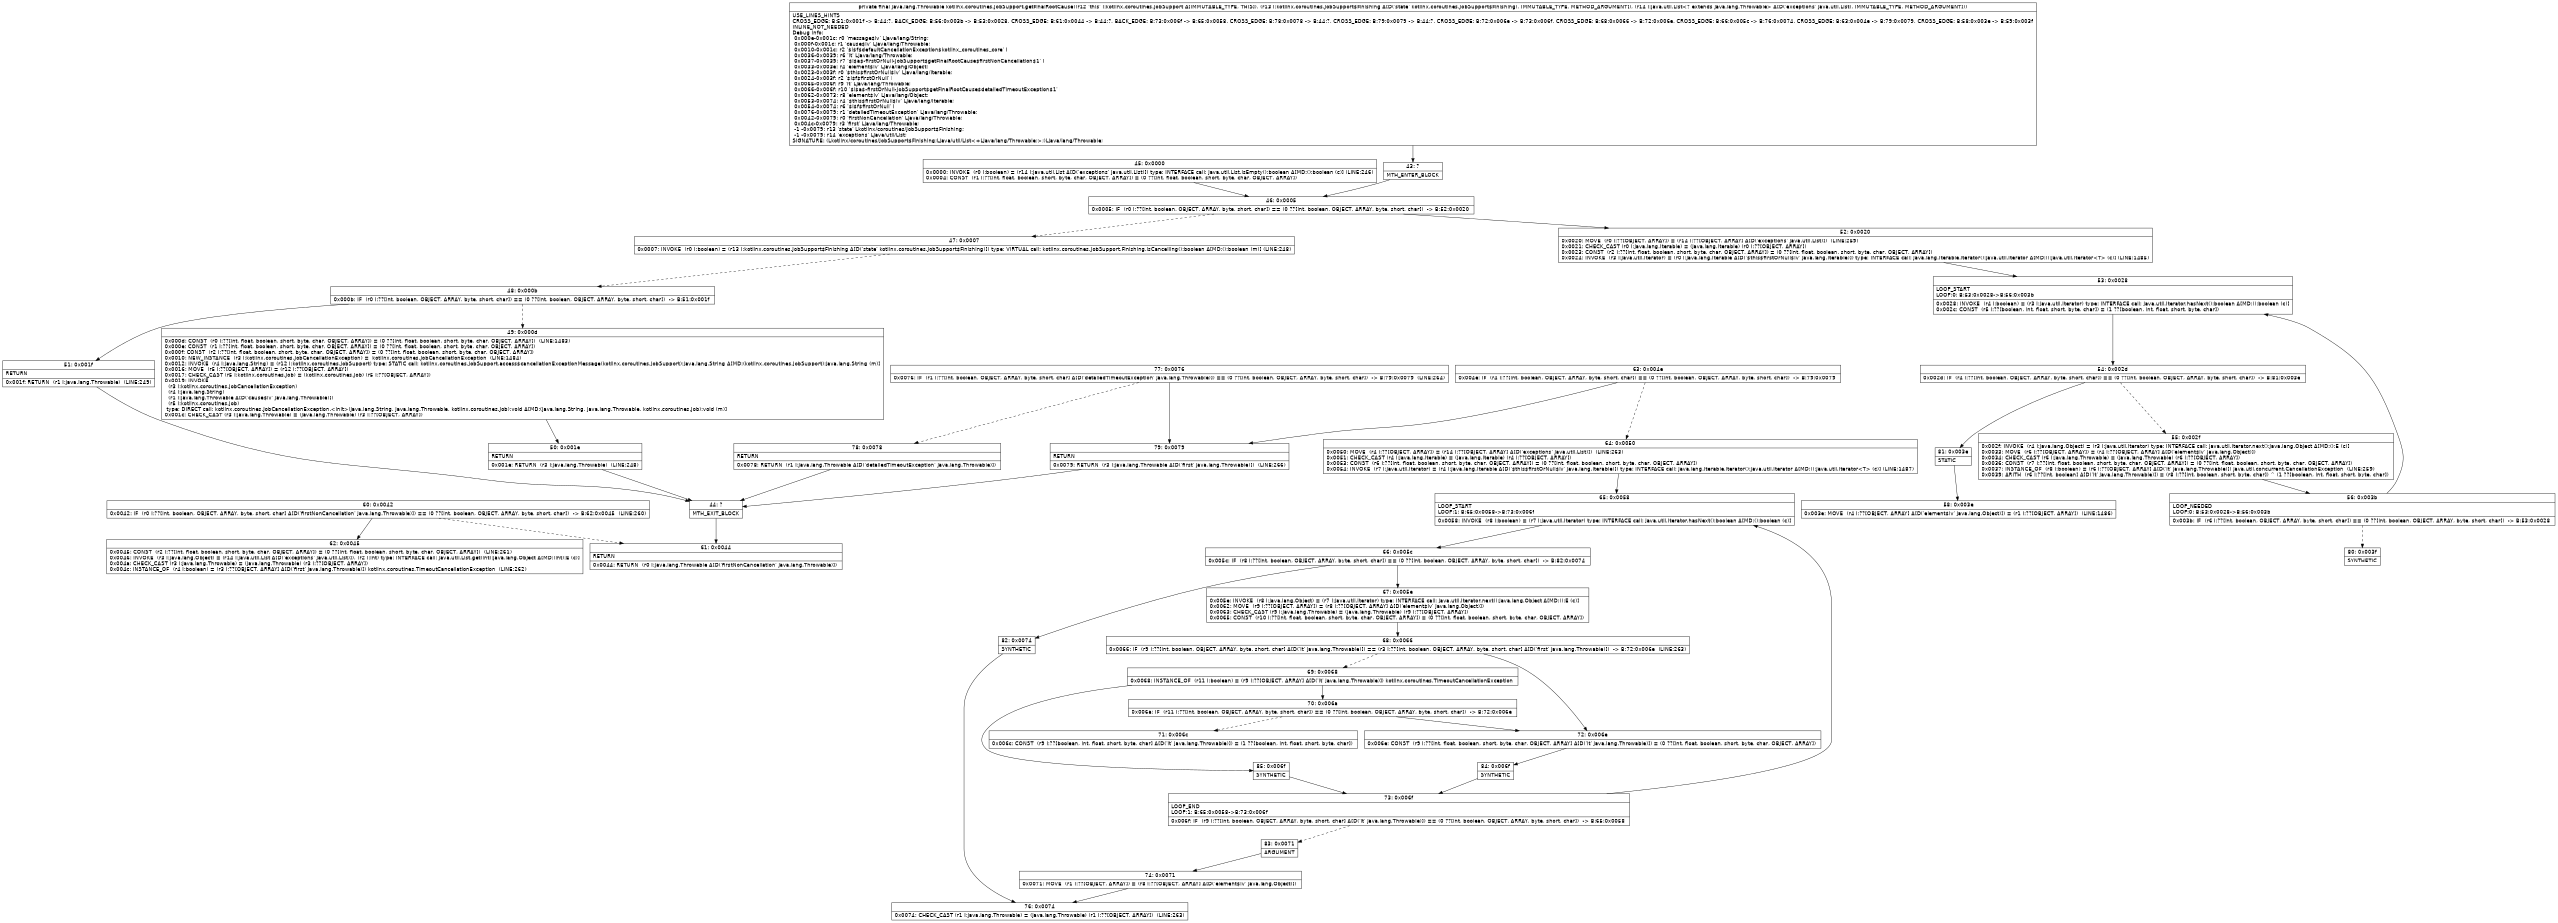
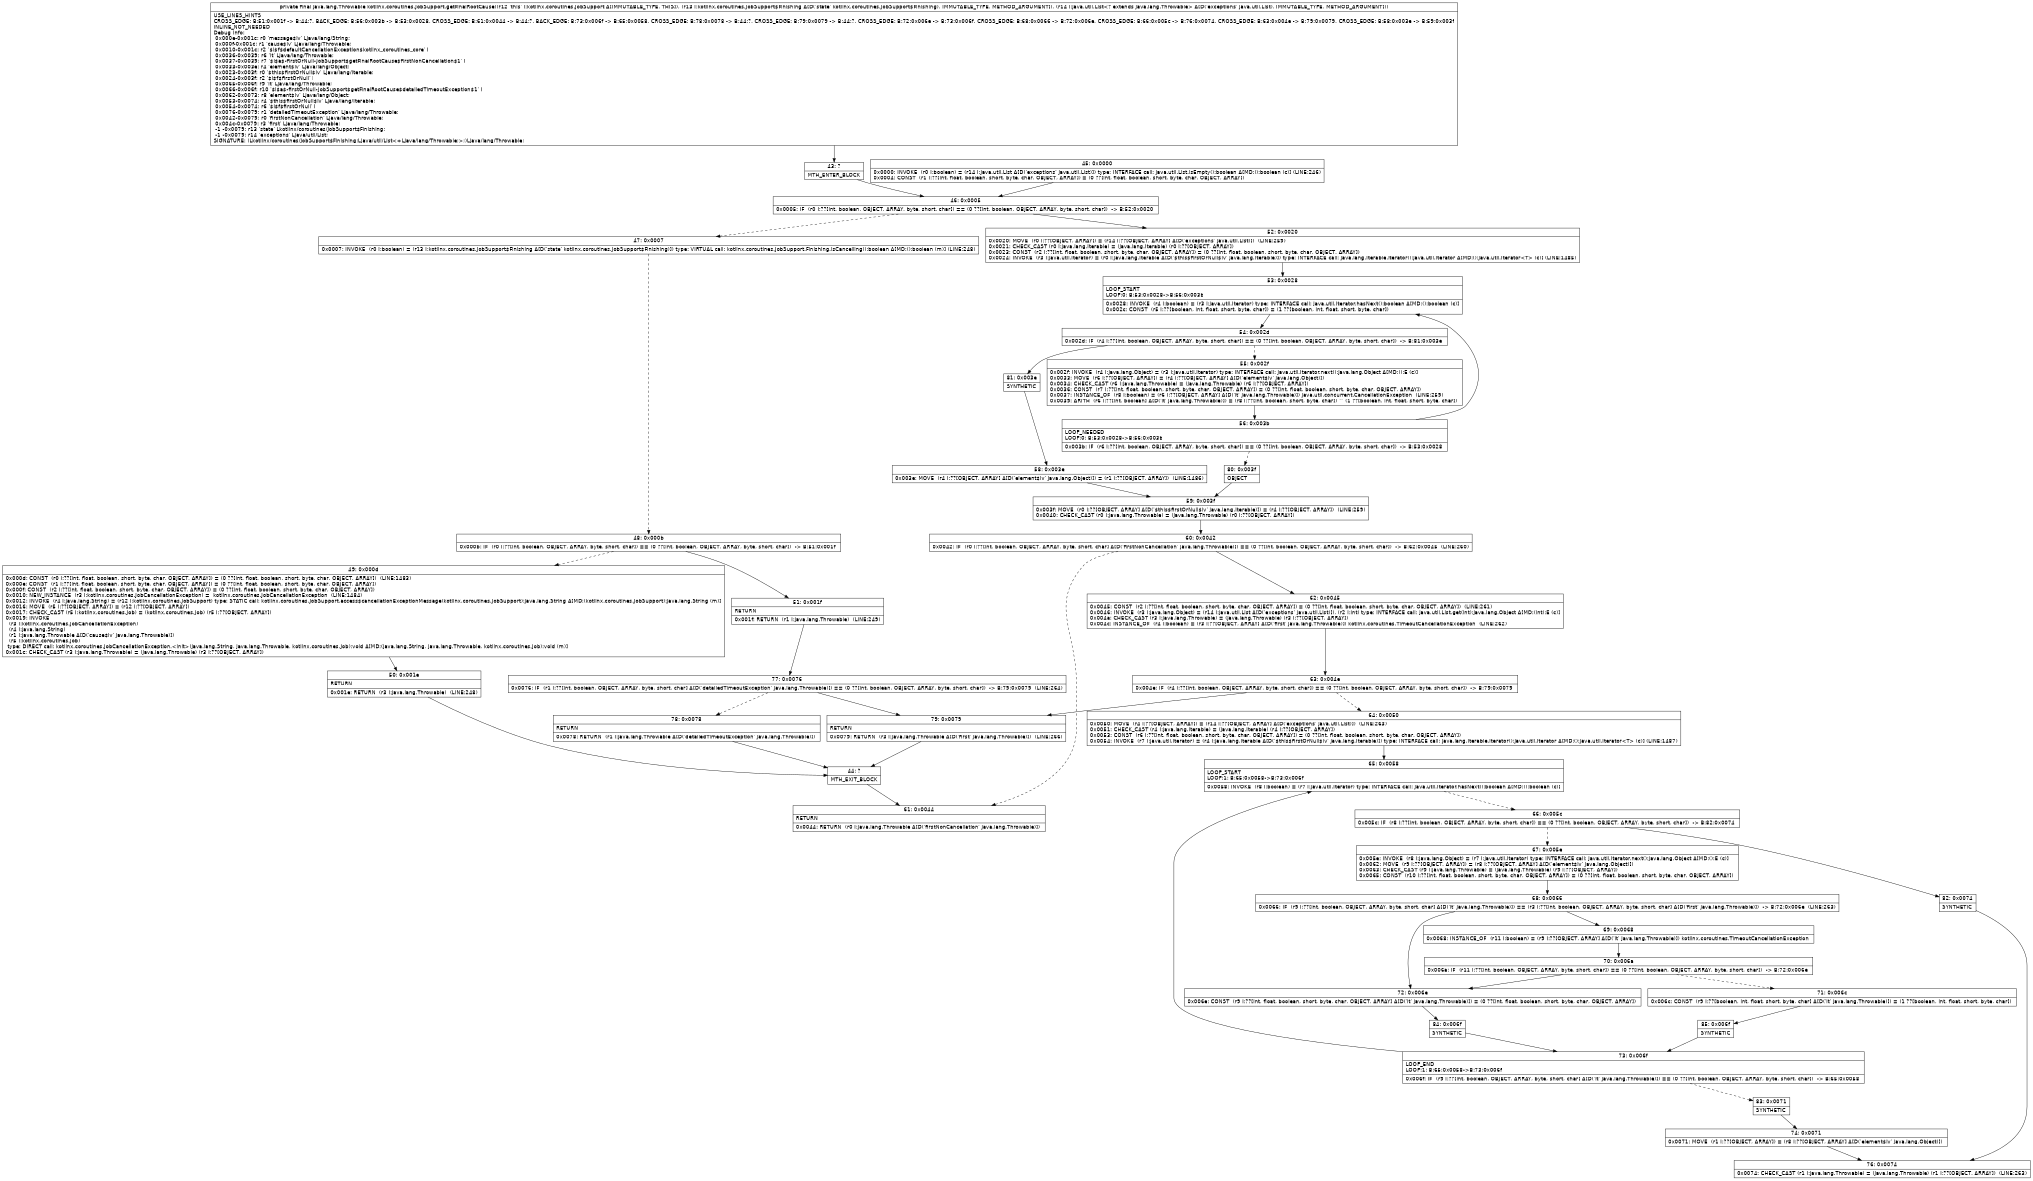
node "81: 0x003e": text "STATIC" -> "SYNTHETIC"
edge "51: 0x001f" -> "44: ?": now "51: 0x001f" -> "77: 0x0076"
node "59: 0x003f": added
edge "65: 0x0058" -> "66: 0x005c": style solid -> dashed
node "80: 0x003f": text "SYNTHETIC" -> "OBJECT"
edge "66: 0x005c" -> "67: 0x005e": style solid -> dashed
edge "62: 0x0045" -> "63: 0x004e": added
edge "68: 0x0066" -> "69: 0x0068": style dashed -> solid
edge "69: 0x0068" -> "85: 0x006f": now "71: 0x006c" -> "85: 0x006f"
node "83: 0x0071": text "ARGUMENT" -> "SYNTHETIC"
